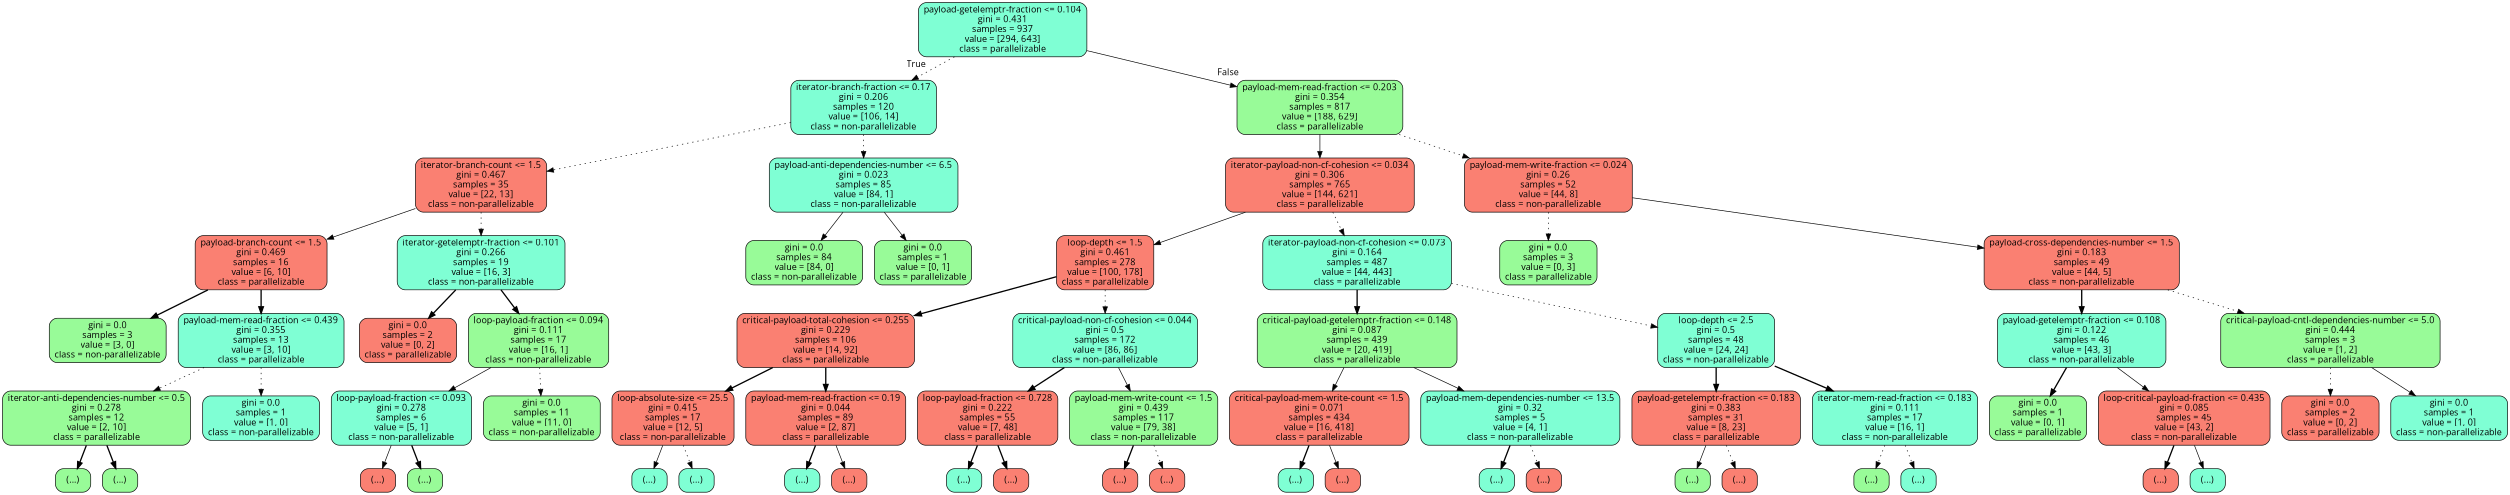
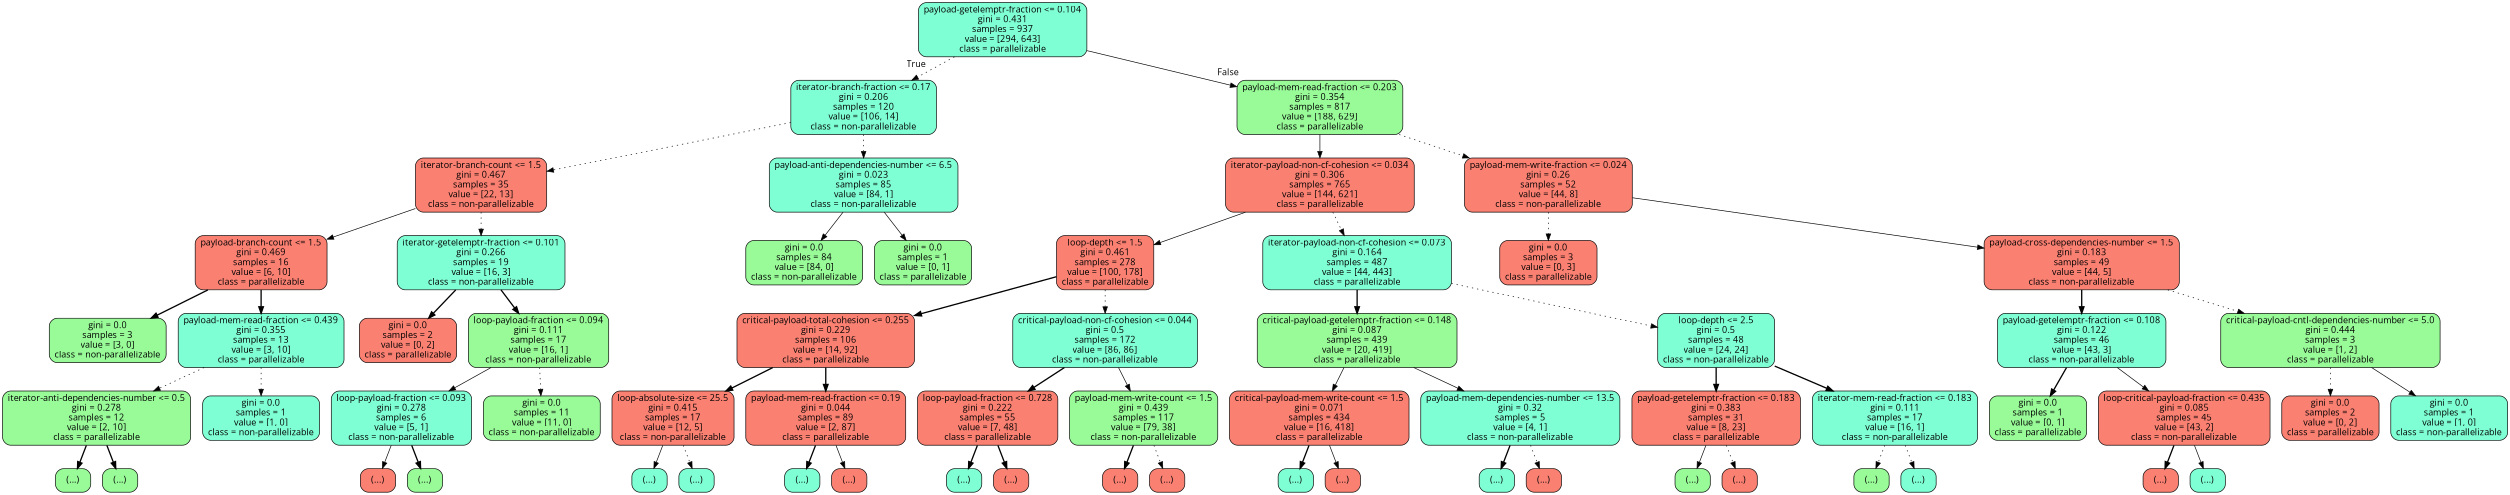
node "gini = 0.0 samples = 3 value = [0, 3] class = parallelizable": fillcolor palegreen -> salmon
